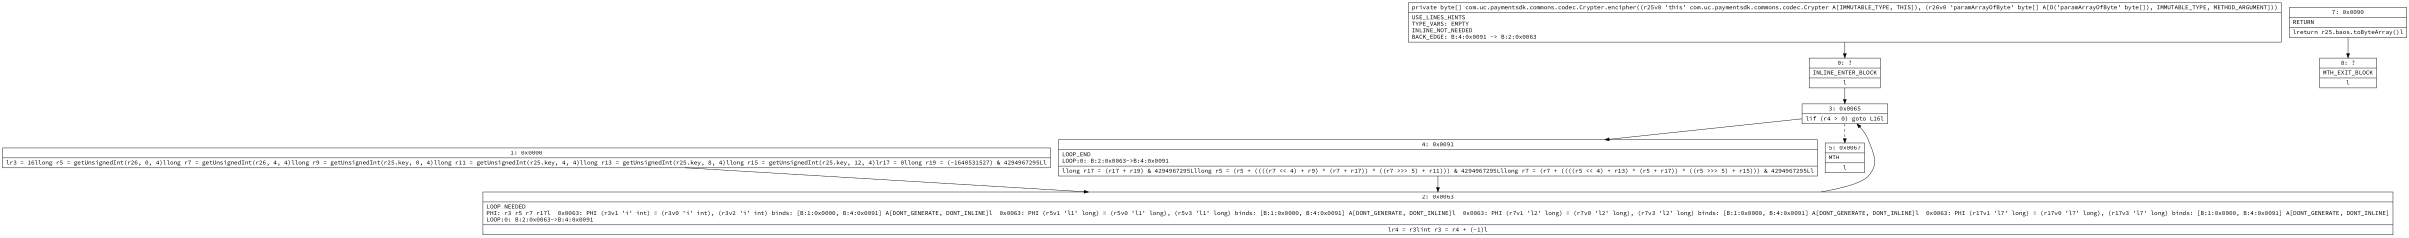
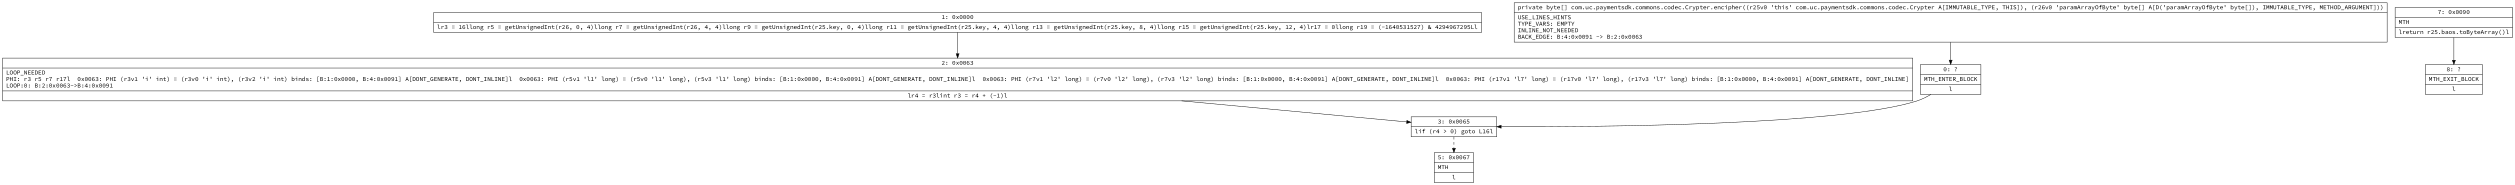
node "7: 0x0090": text "RETURN" -> "MTH"
node "0: ?": text "INLINE_ENTER_BLOCK" -> "MTH_ENTER_BLOCK"
node "4: 0x0091": removed
